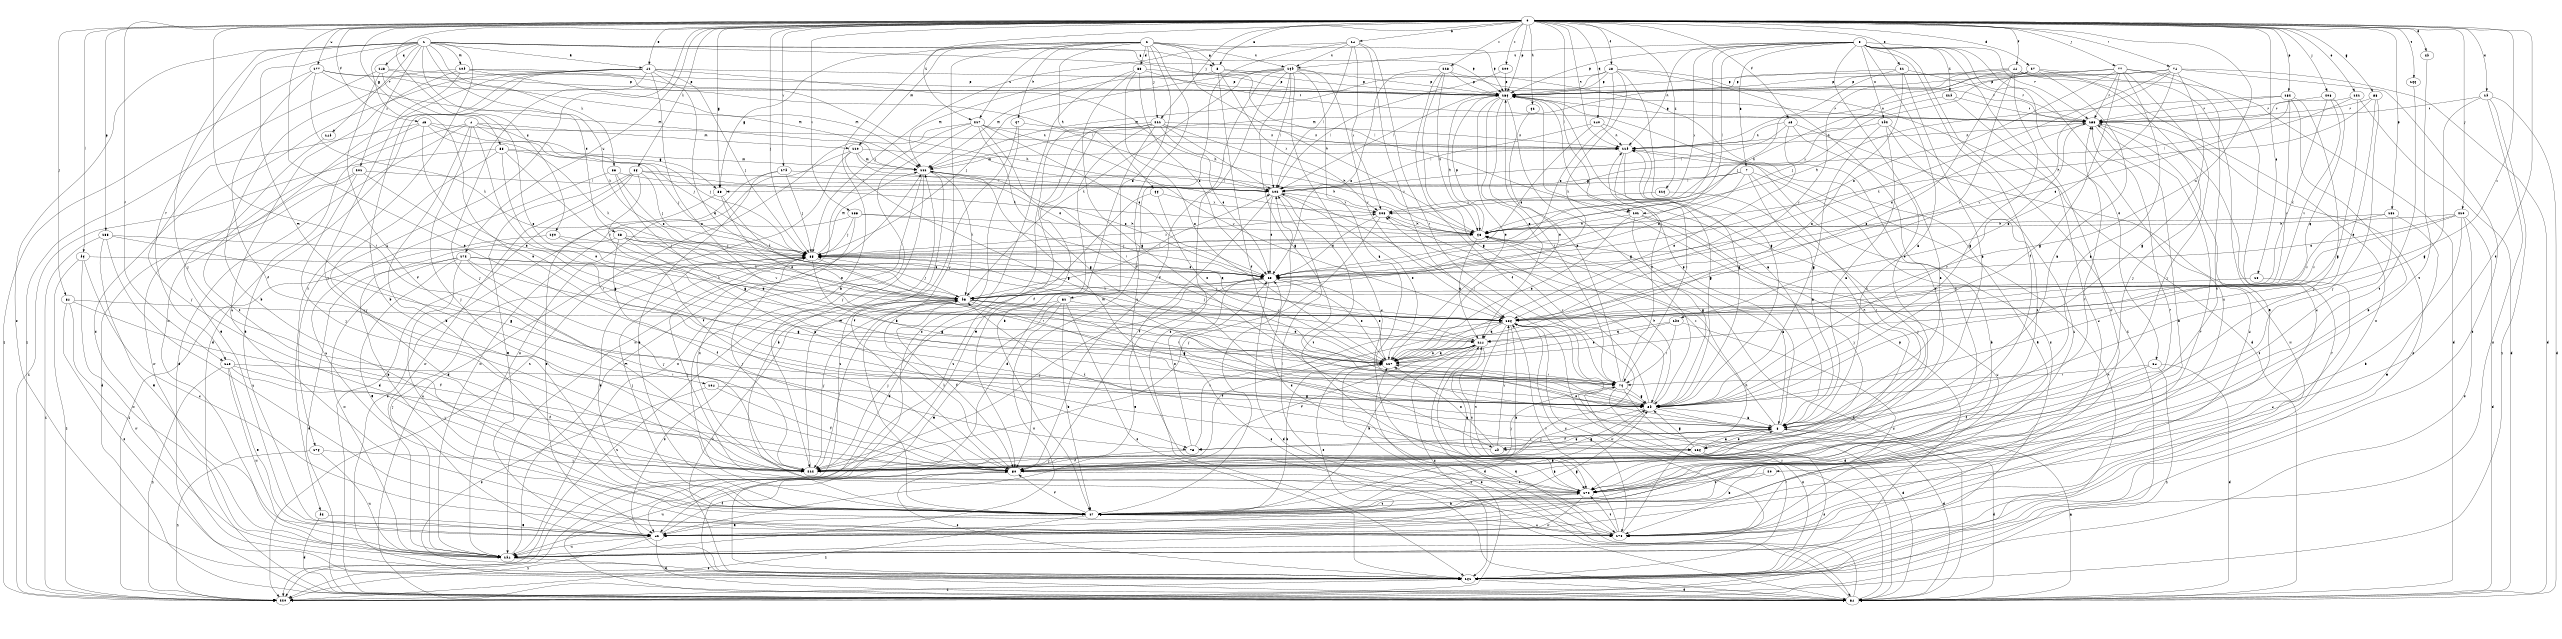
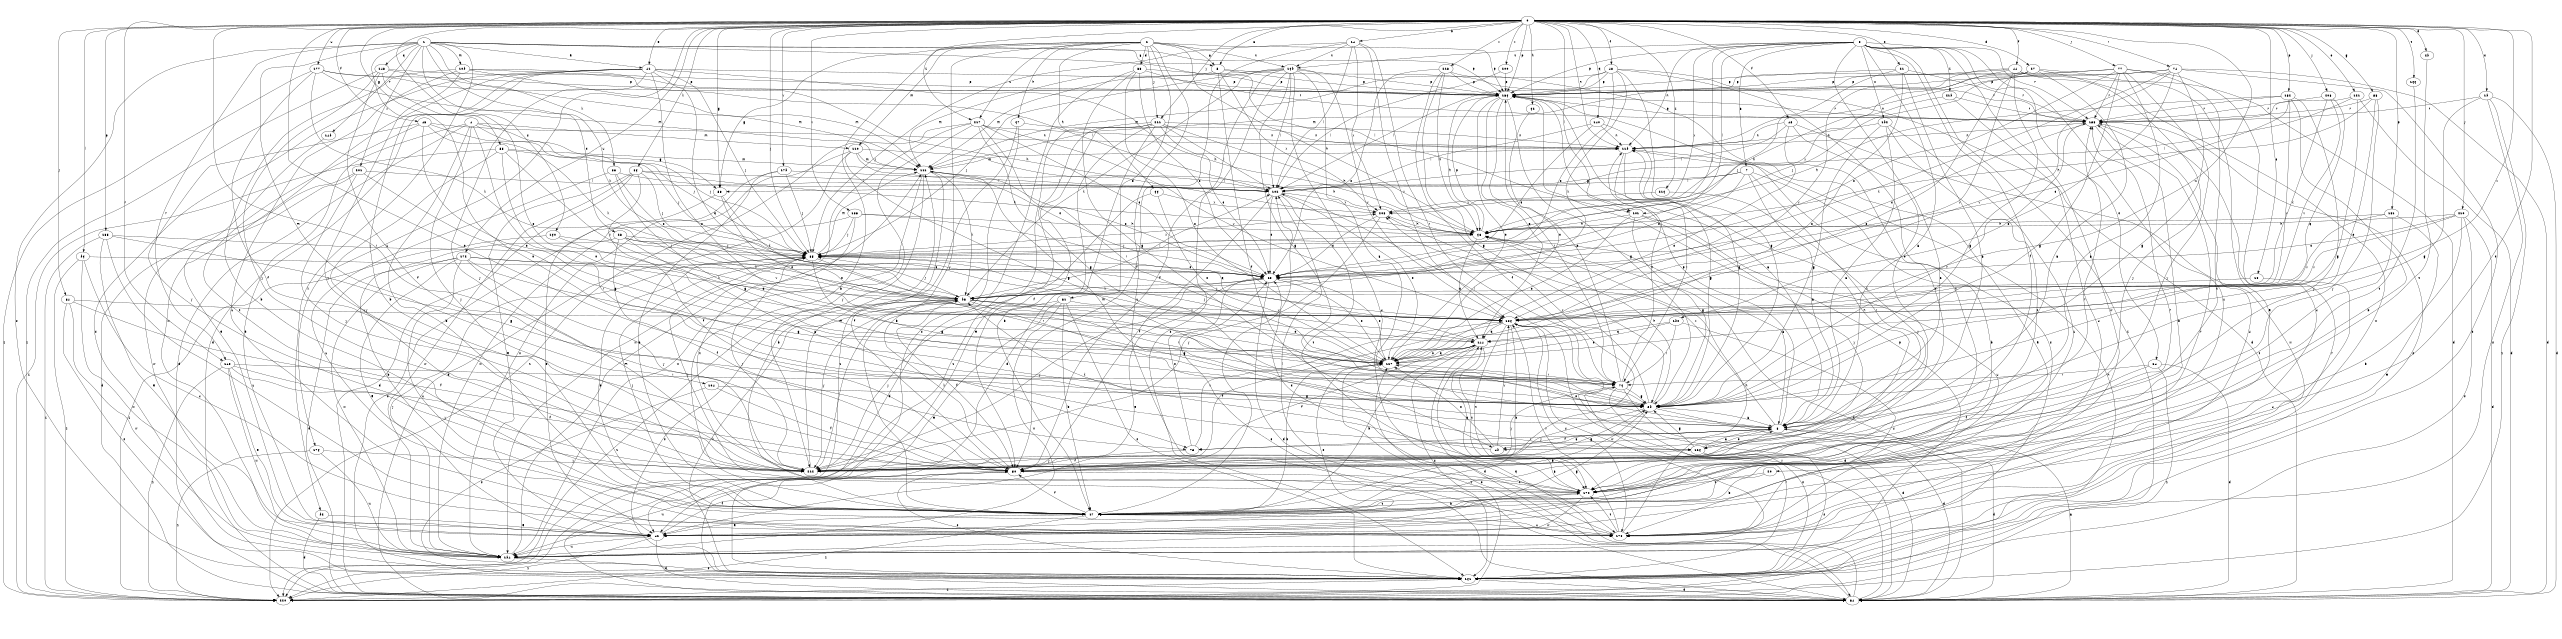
edge "1" -> "212": now "143" -> "212"
